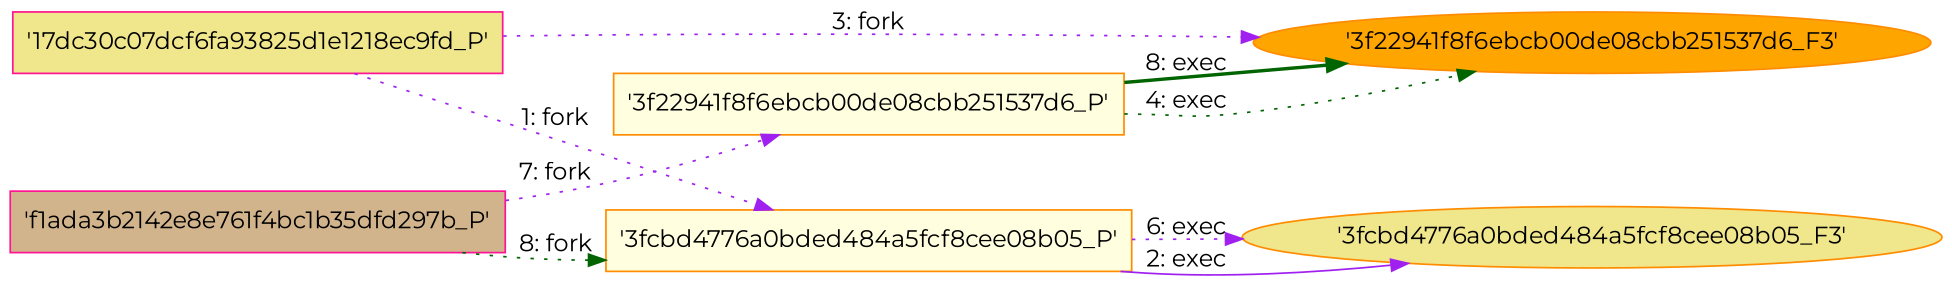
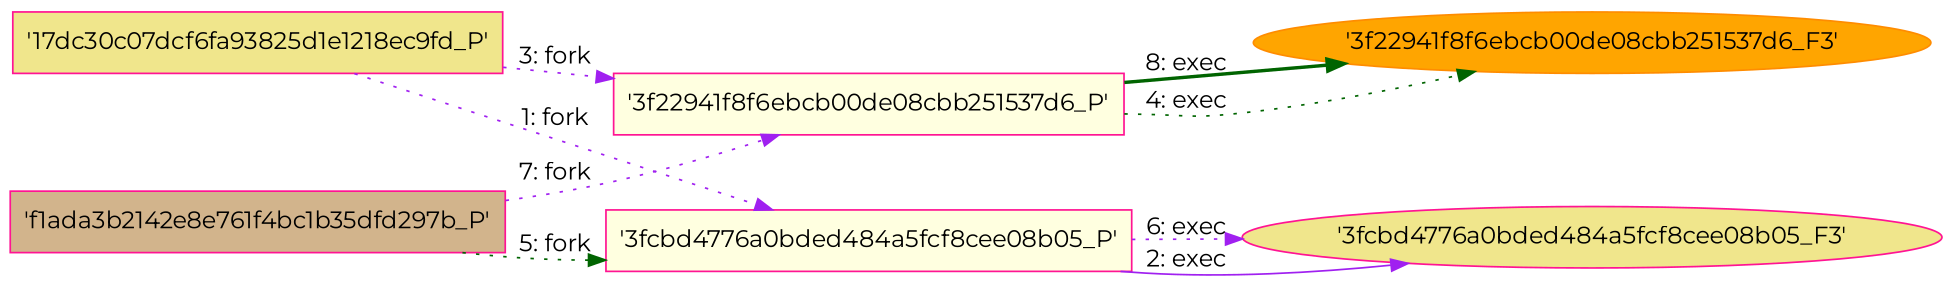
edge "'17dc30c07dcf6fa93825d1e1218ec9fd_P'" -> "'3f22941f8f6ebcb00de08cbb251537d6_F3'": now "'17dc30c07dcf6fa93825d1e1218ec9fd_P'" -> "'3f22941f8f6ebcb00de08cbb251537d6_P'"
node "'3f22941f8f6ebcb00de08cbb251537d6_P'": color darkorange -> deeppink
node "'3fcbd4776a0bded484a5fcf8cee08b05_F3'": color darkorange -> deeppink
node "'3fcbd4776a0bded484a5fcf8cee08b05_P'": color darkorange -> deeppink
edge "'f1ada3b2142e8e761f4bc1b35dfd297b_P'" -> "'3fcbd4776a0bded484a5fcf8cee08b05_P'": label "8: fork" -> "5: fork"
